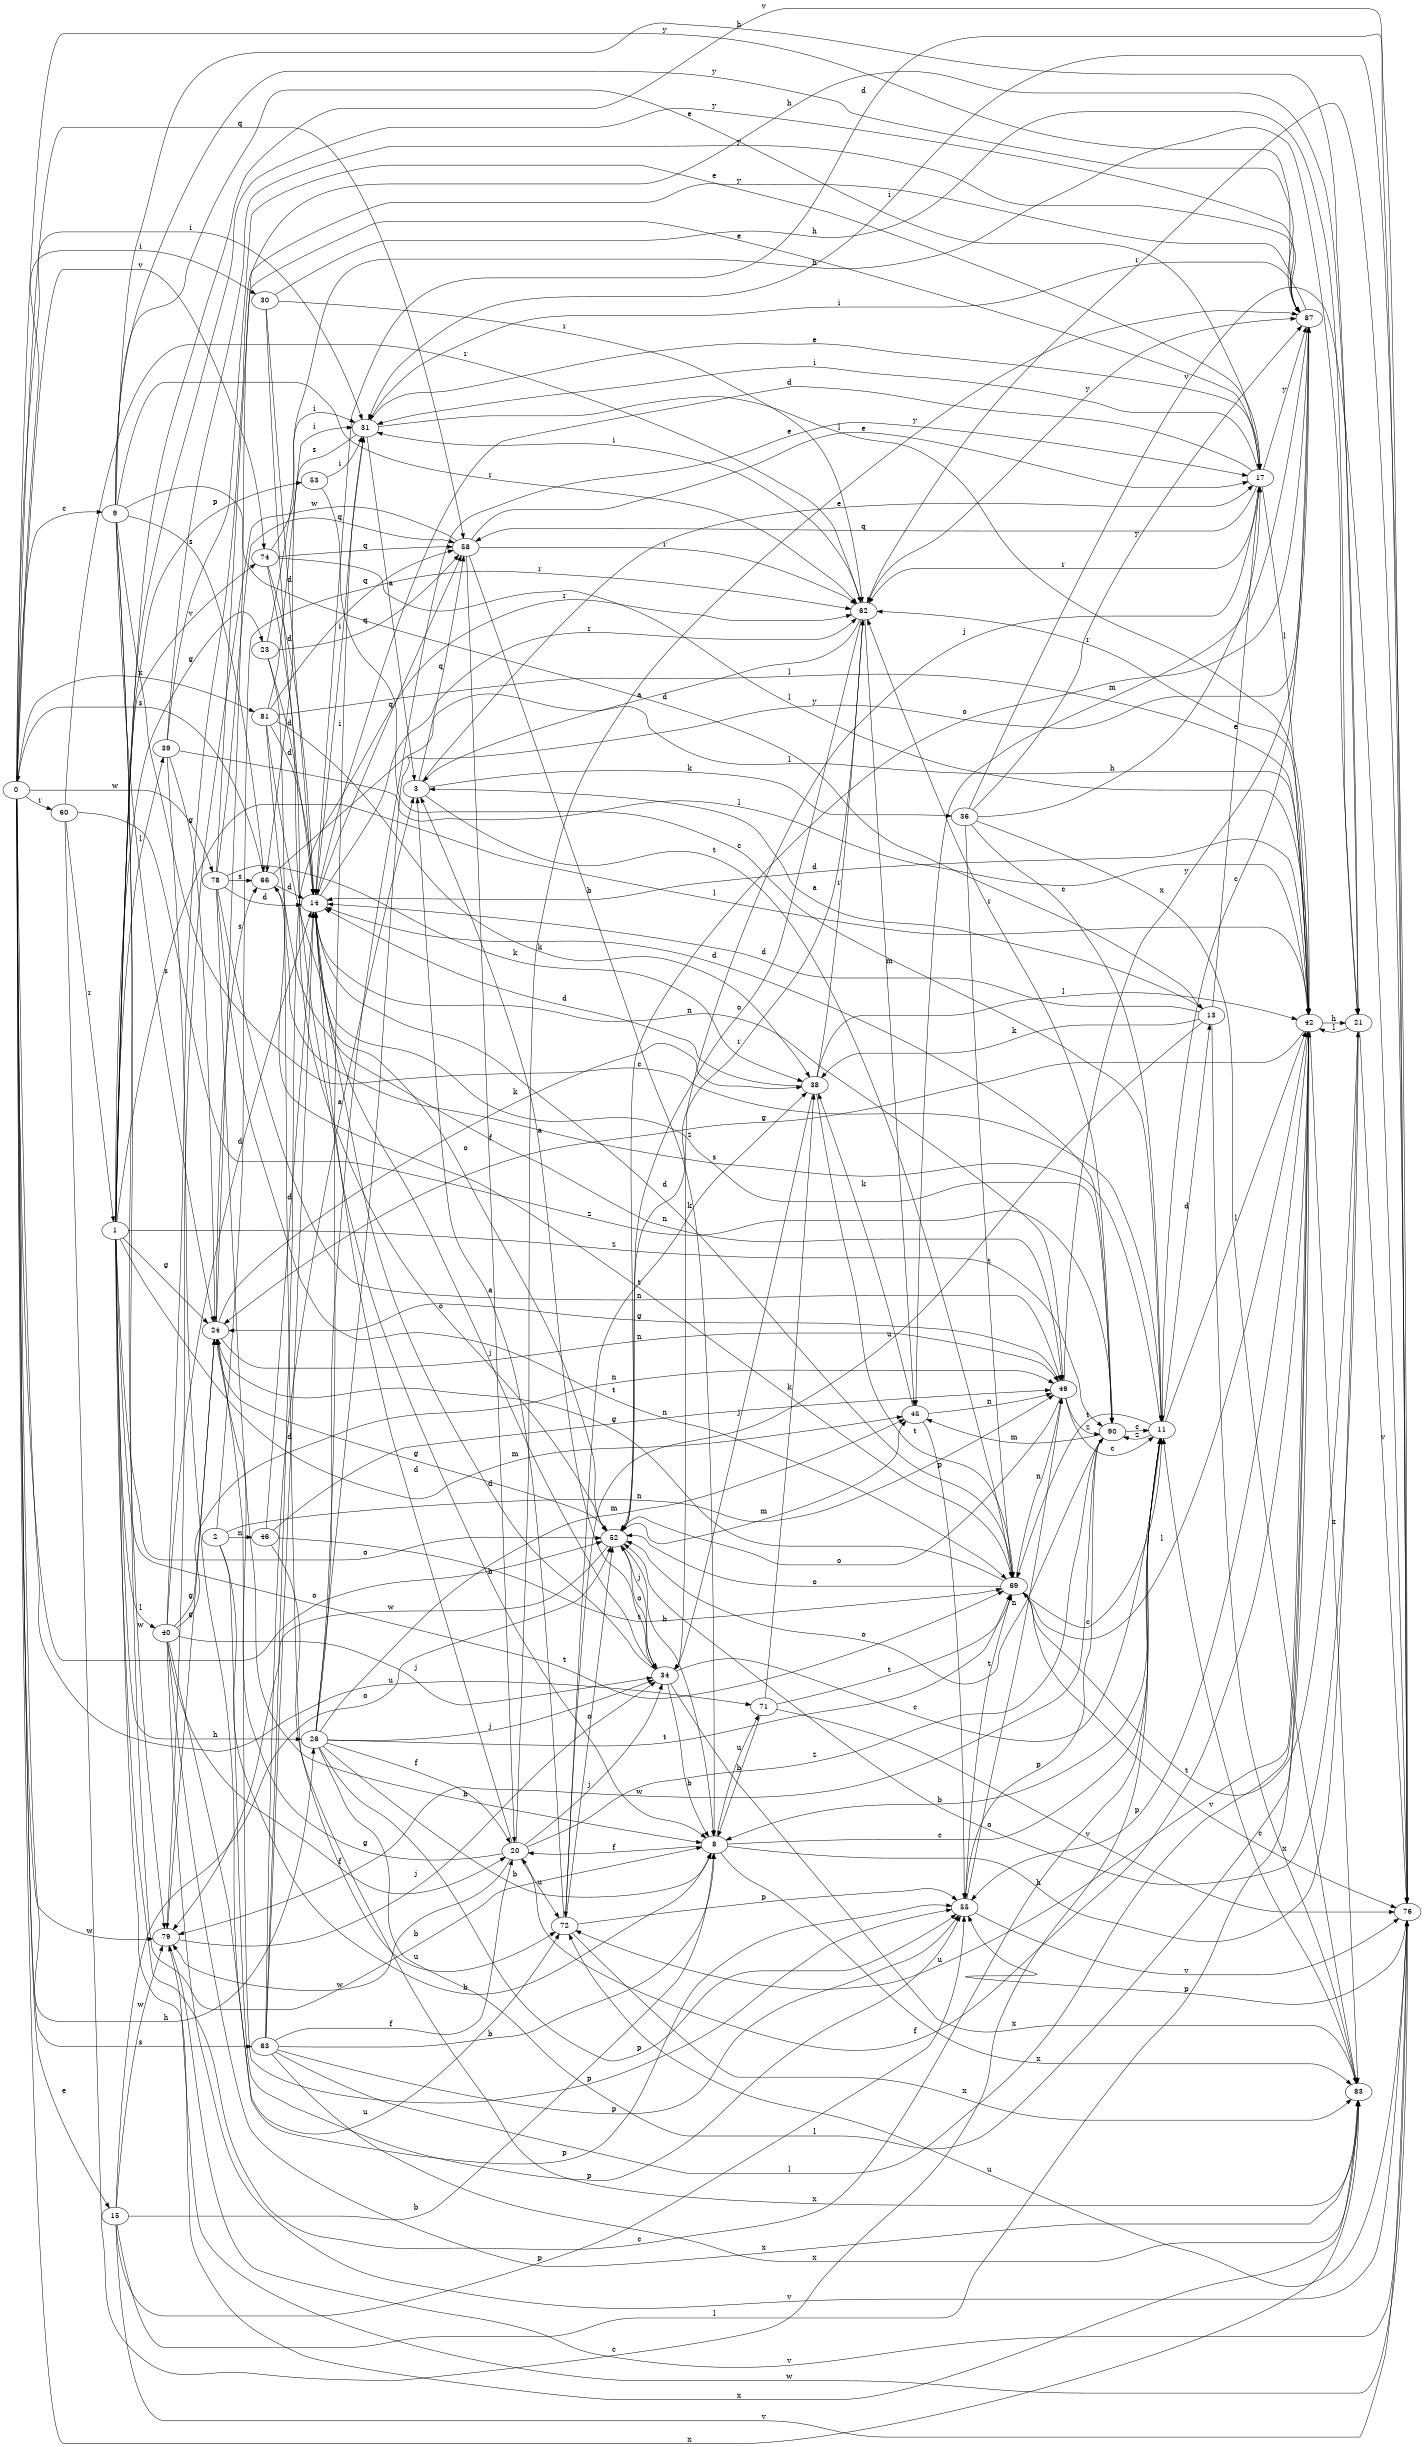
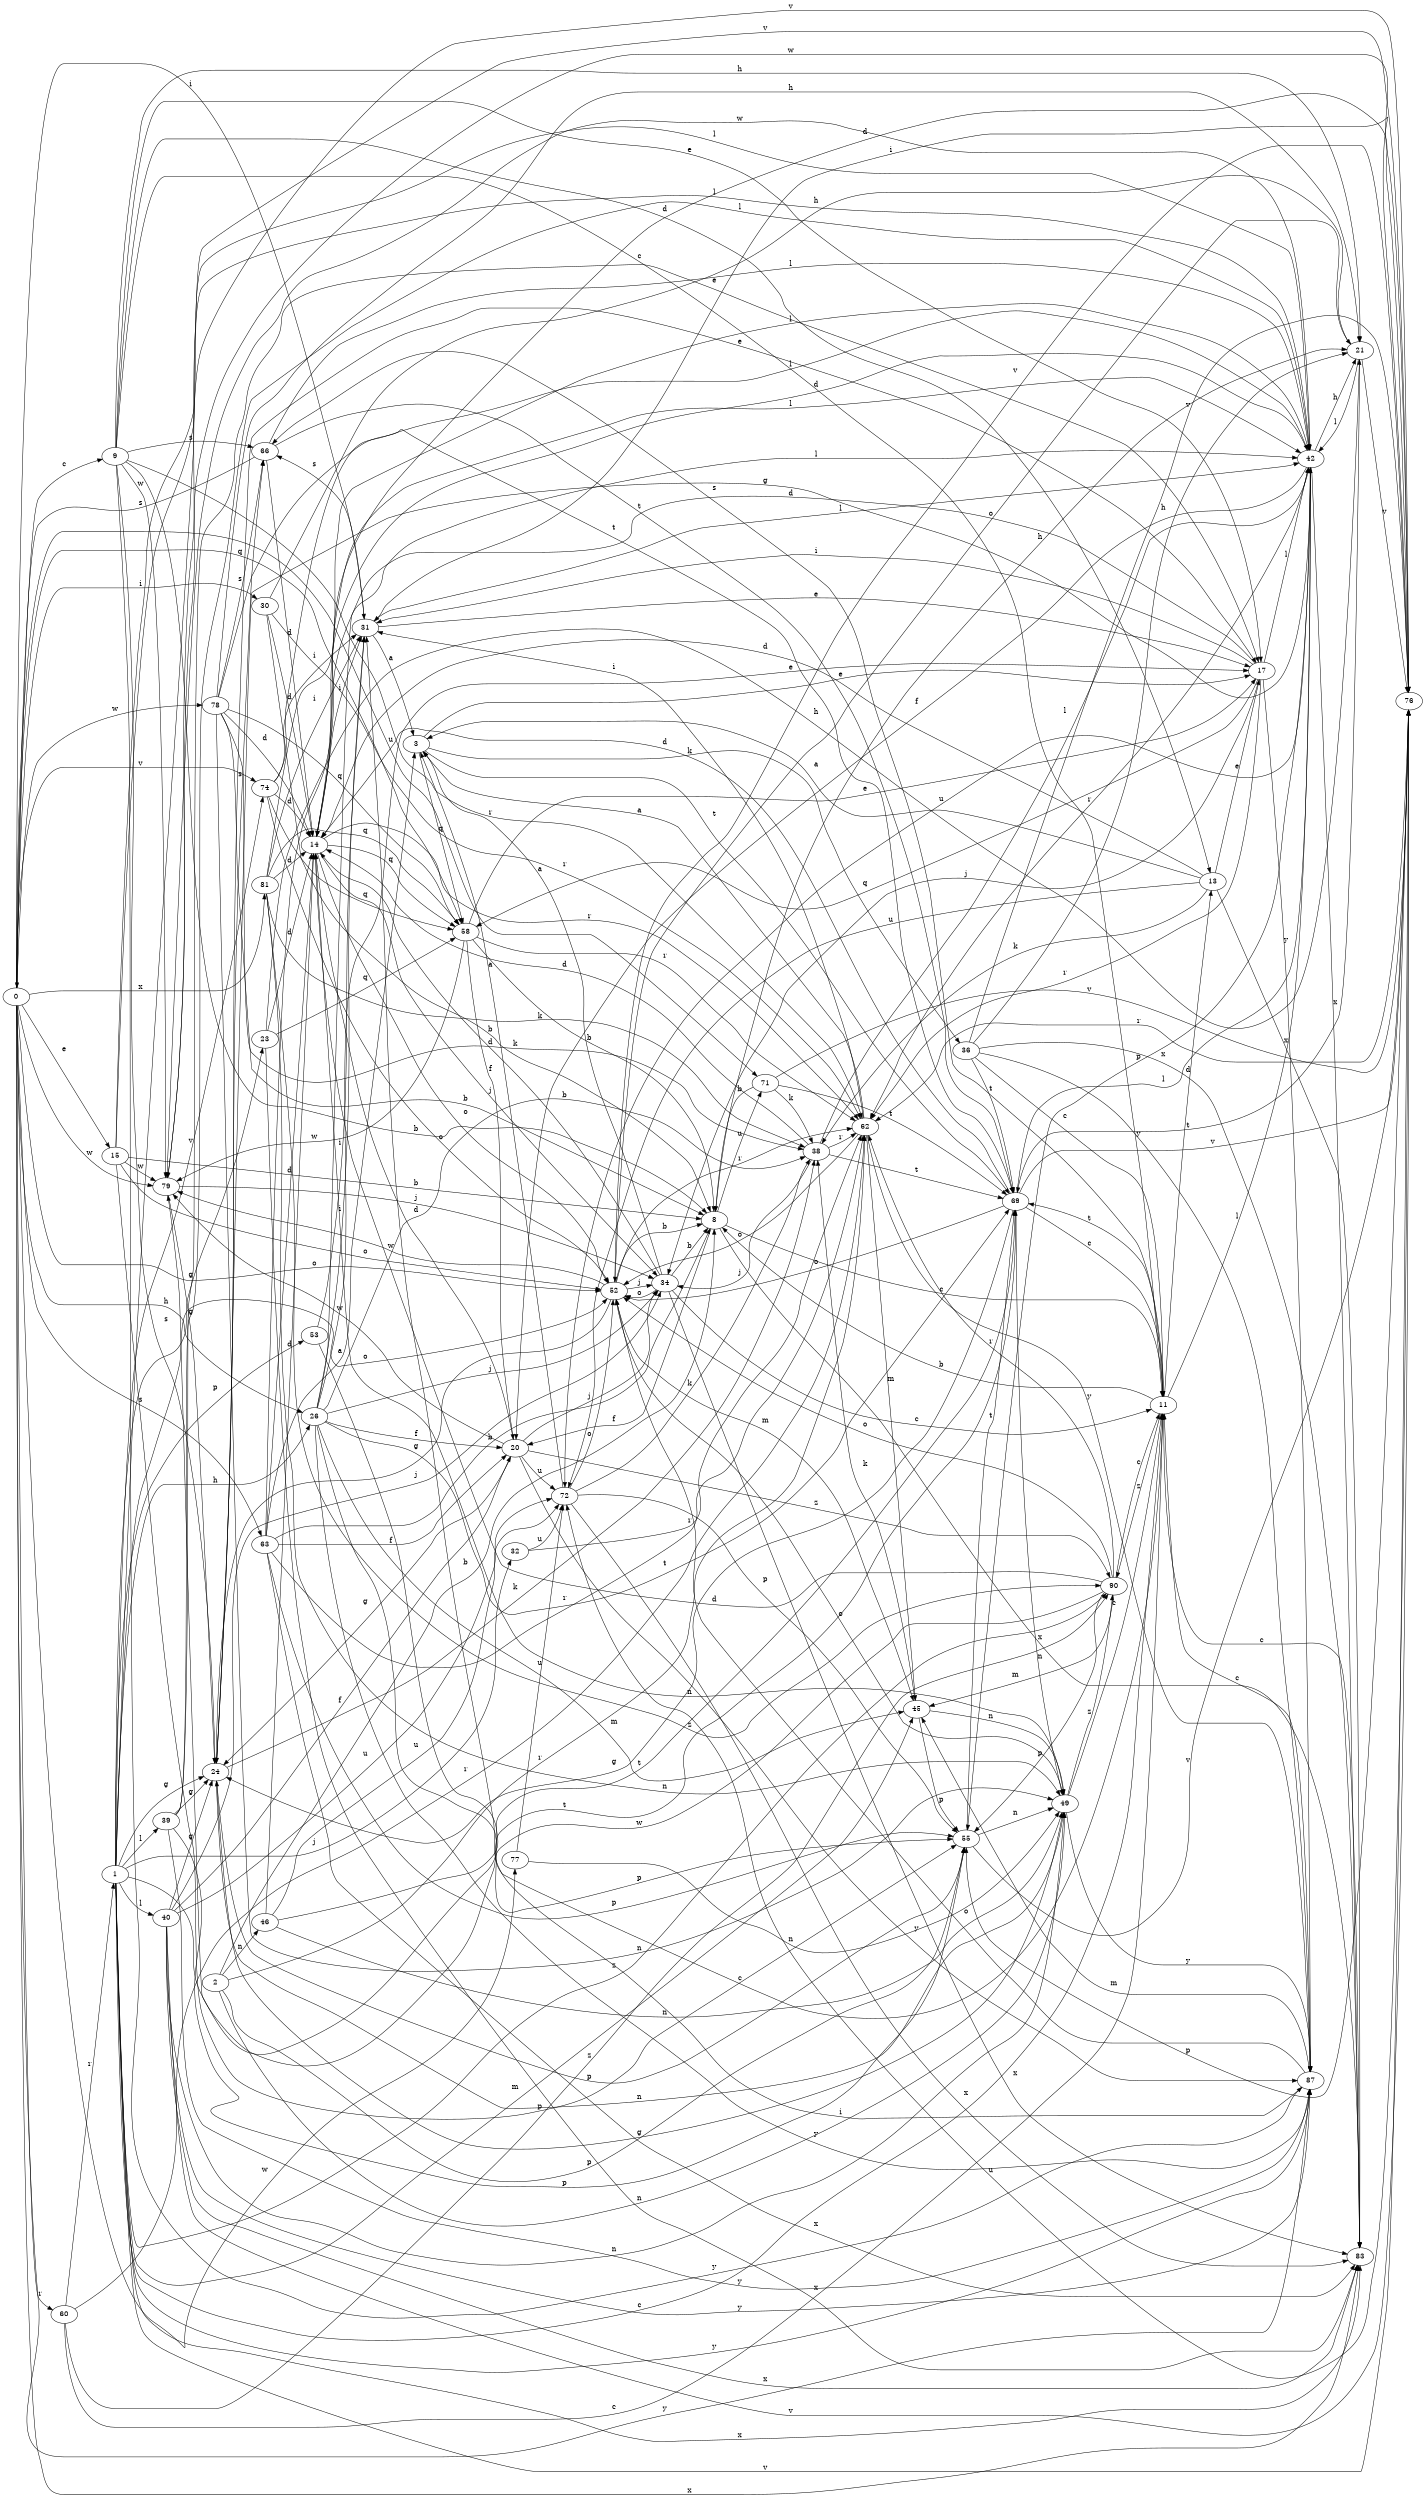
edge "42" -> "79": added, label "w"
edge "52" -> "76": added, label "v"
edge "36" -> "17": now "36" -> "21"
edge "40" -> "14": removed, label "d"
node "32": added
node "77": added
edge "26" -> "8": now "26" -> "38"
